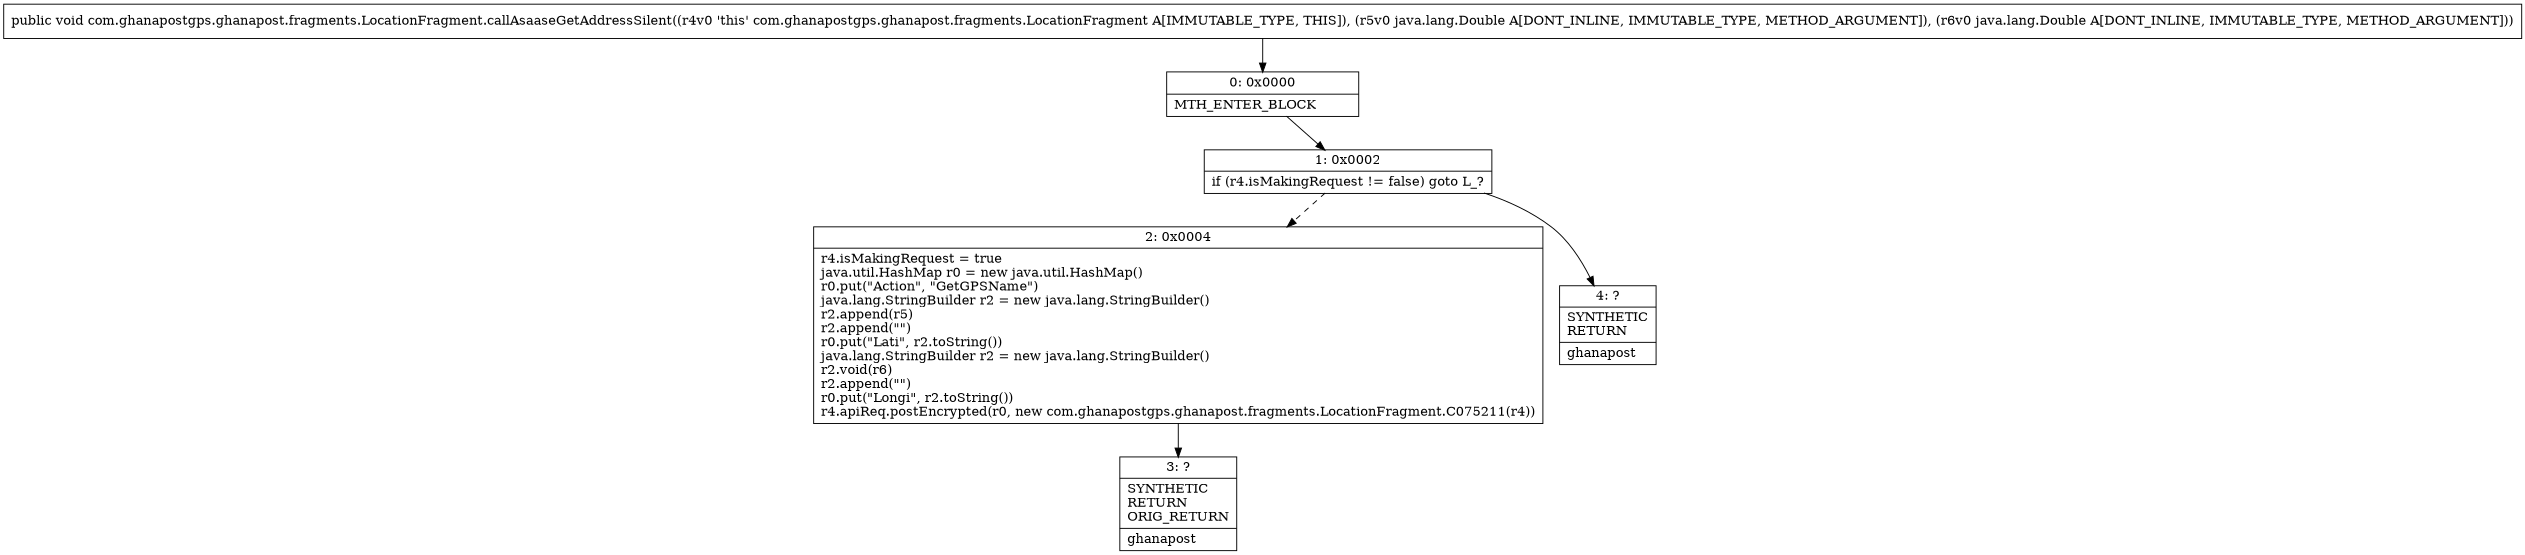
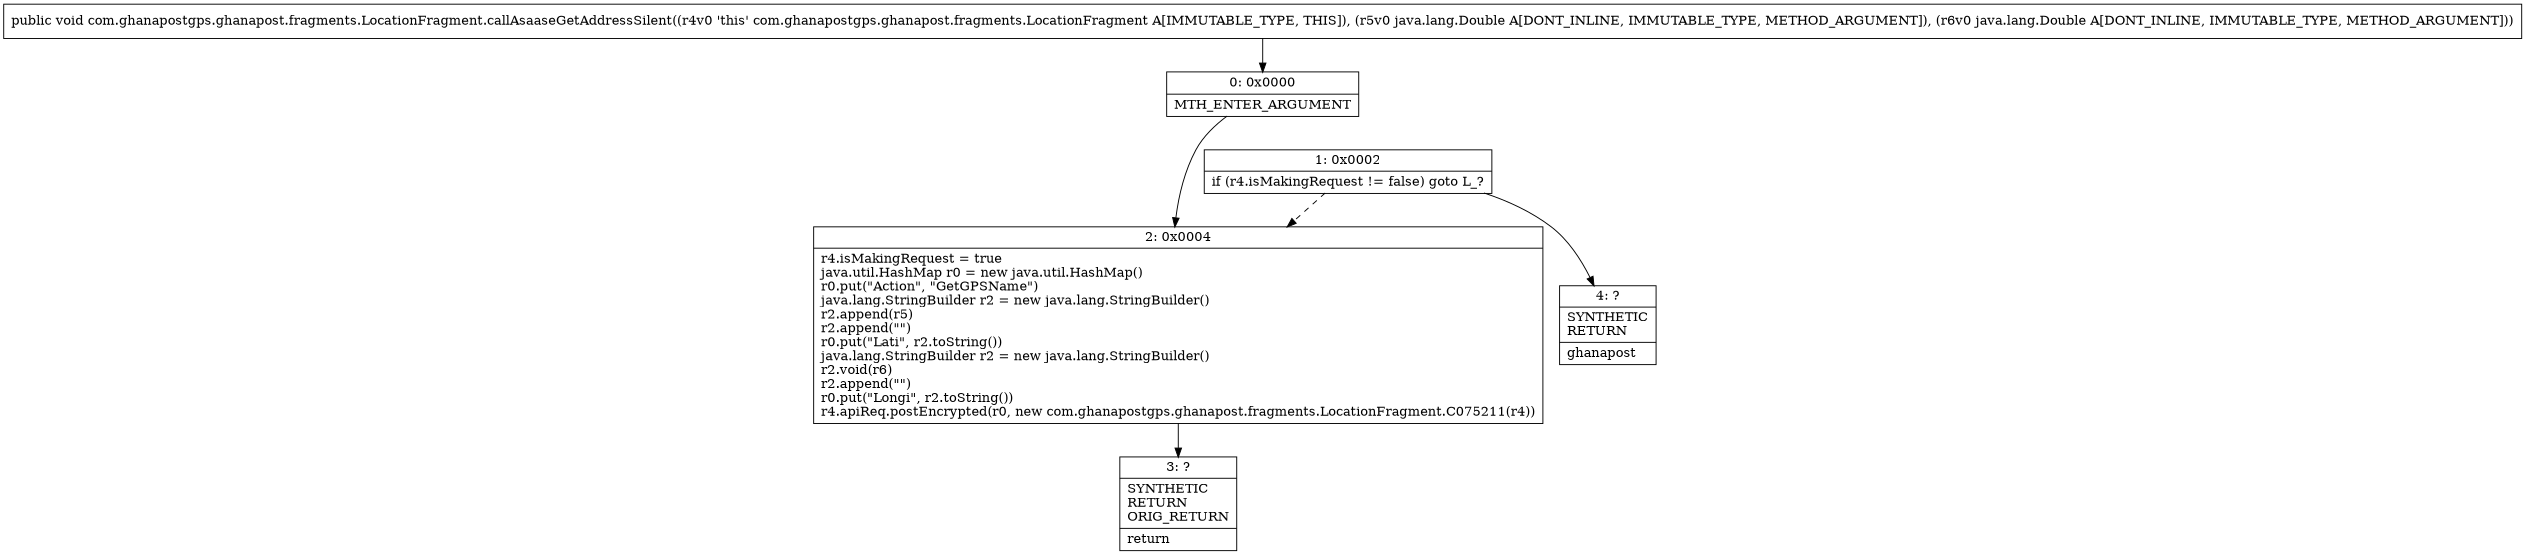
node "0: 0x0000": text "MTH_ENTER_BLOCK" -> "MTH_ENTER_ARGUMENT"
edge "0: 0x0000" -> "1: 0x0002": now "0: 0x0000" -> "2: 0x0004"
node "3: ?": text "ghanapost" -> "return"
